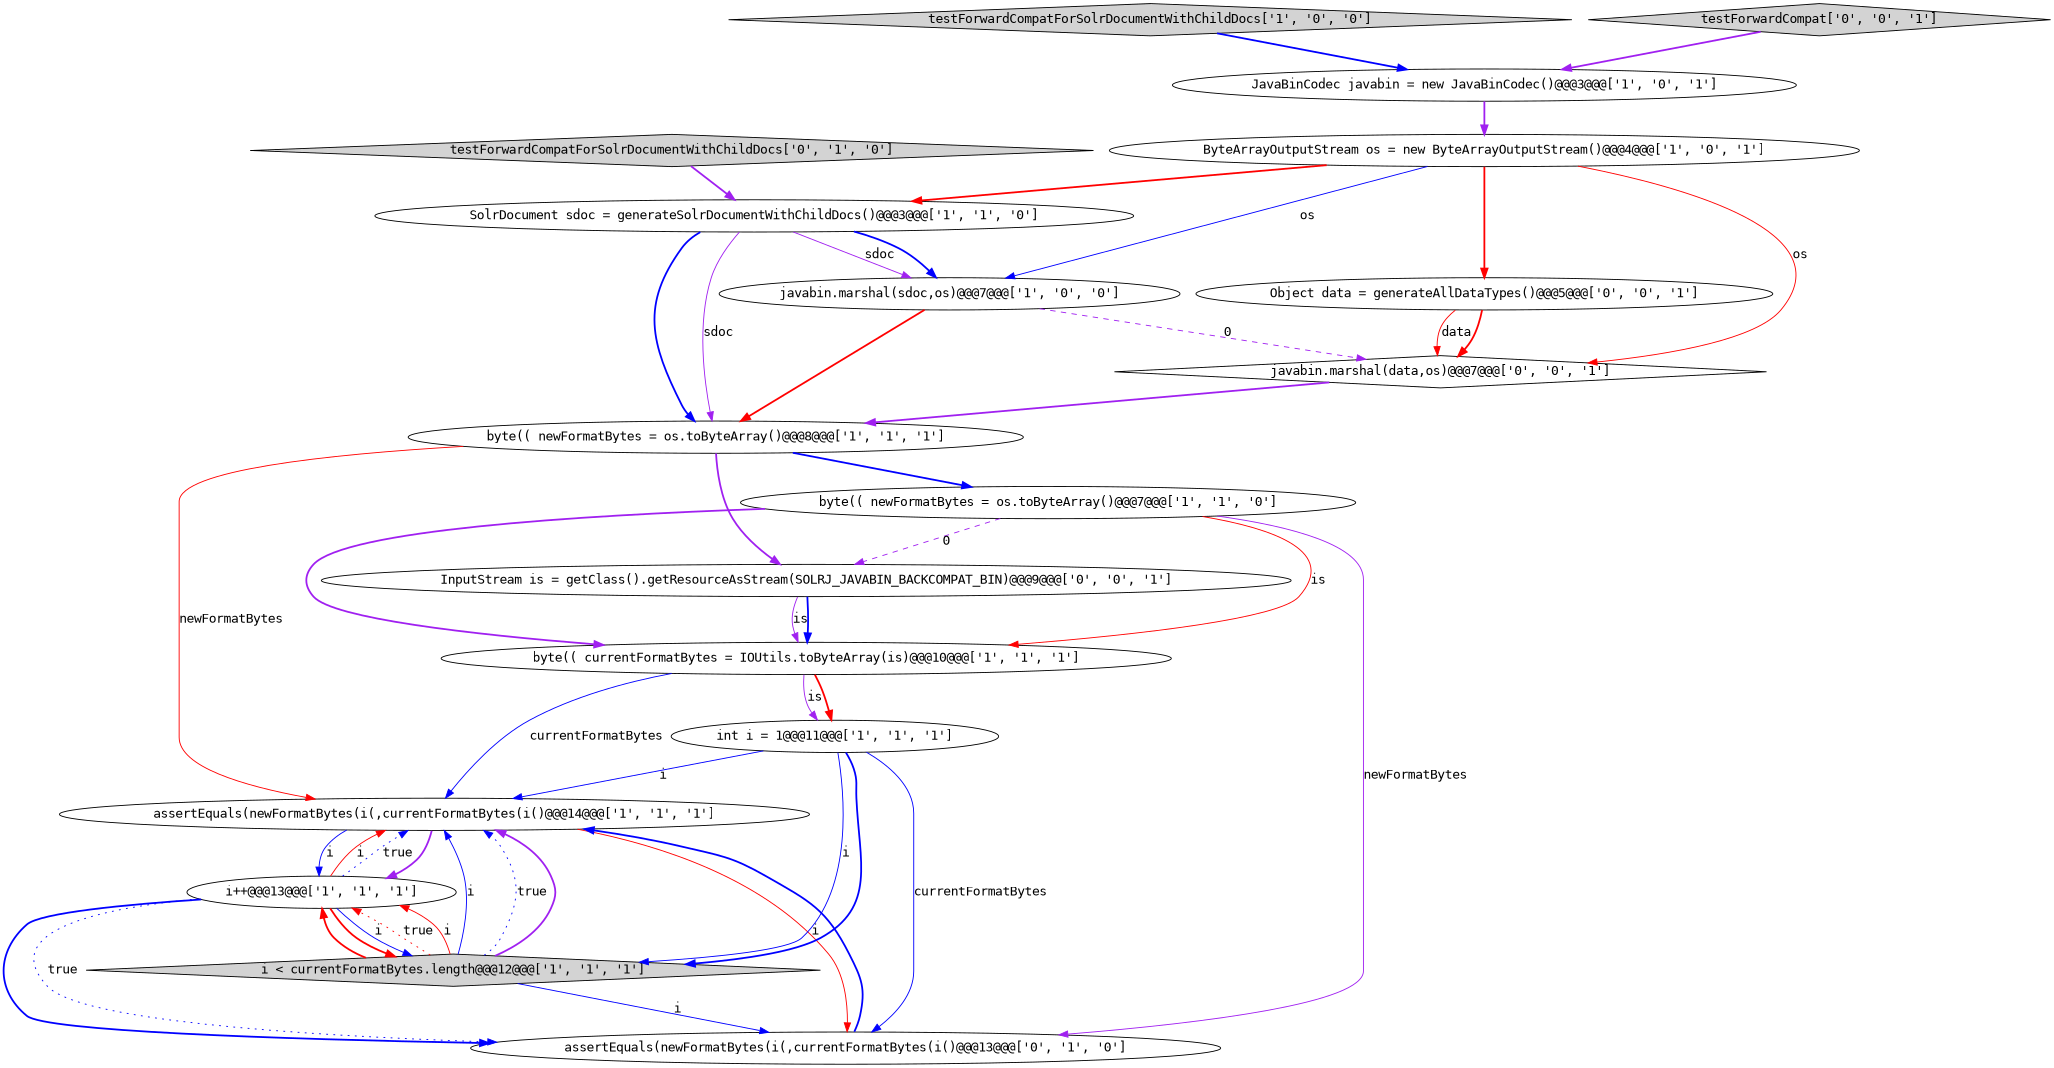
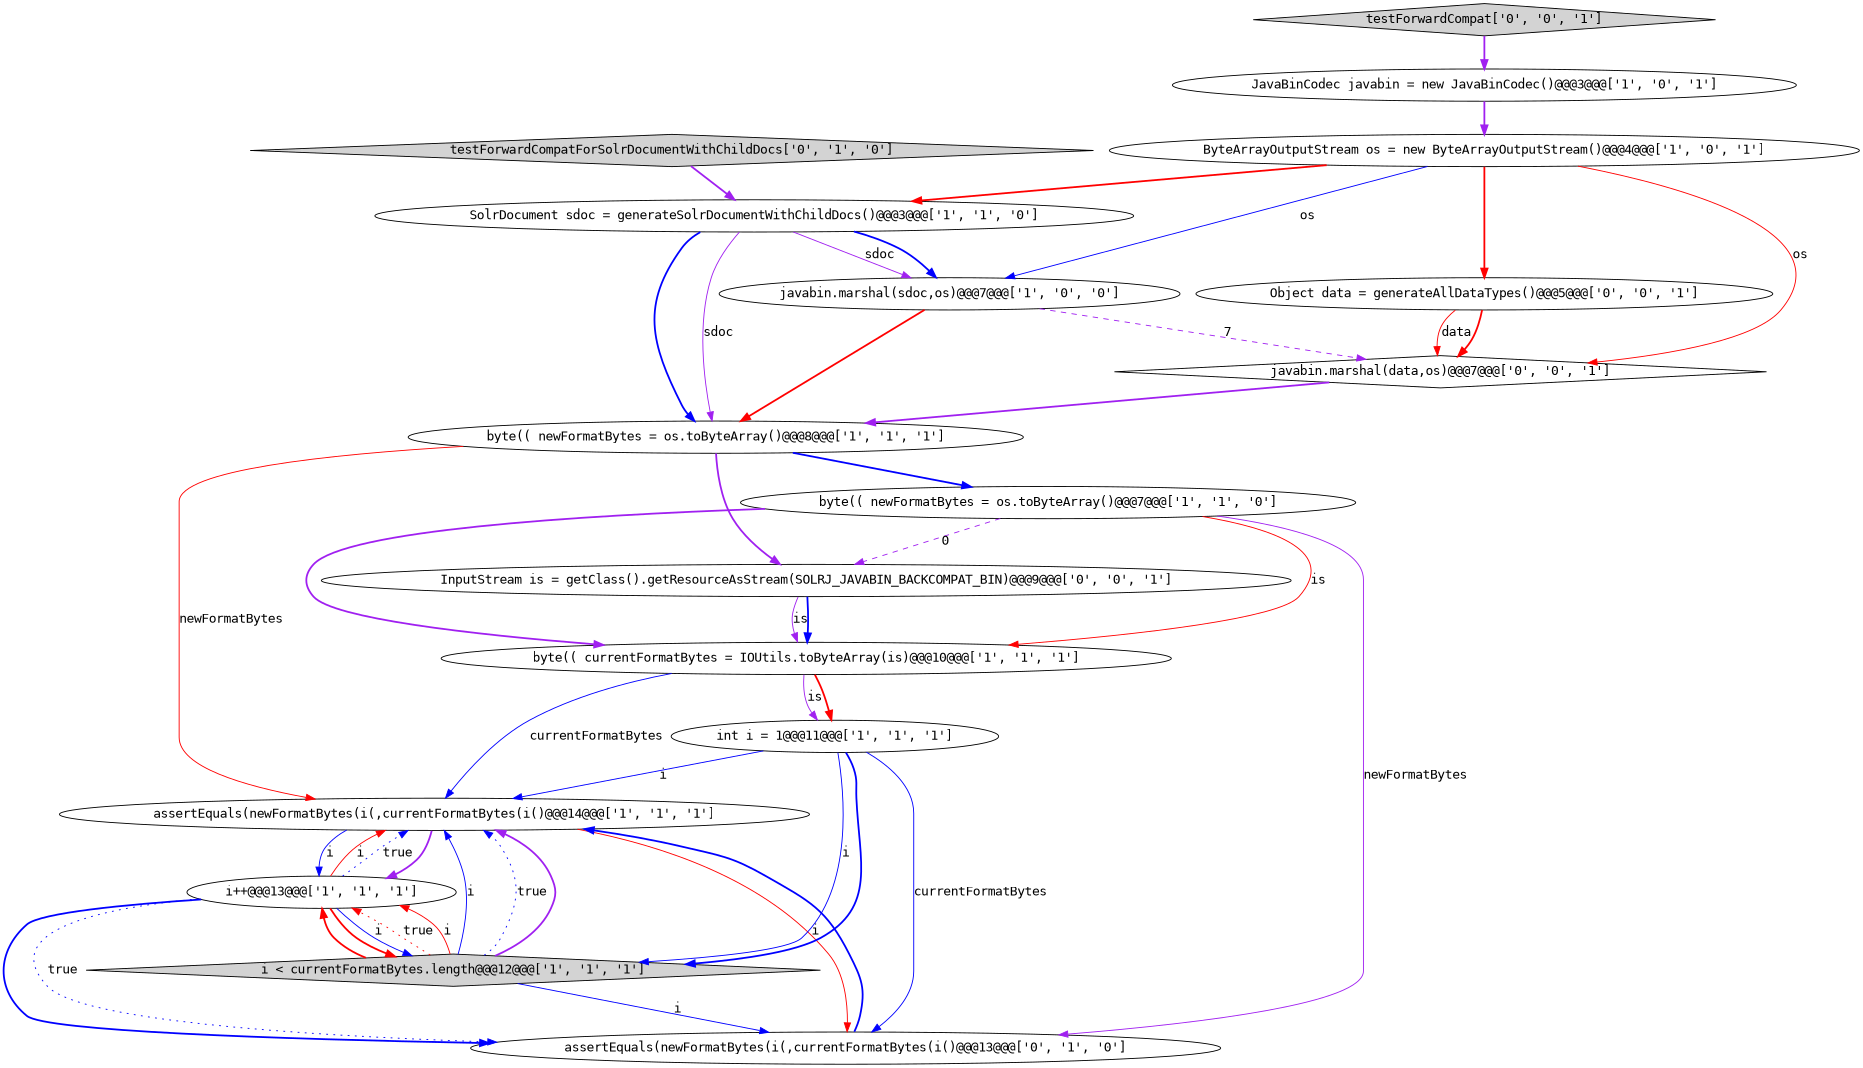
node "testForwardCompatForSolrDocumentWithChildDocs['1', '0', '0']": removed
edge "javabin.marshal(sdoc,os)@@@7@@@['1', '0', '0']" -> "javabin.marshal(data,os)@@@7@@@['0', '0', '1']": label "0" -> "7"
